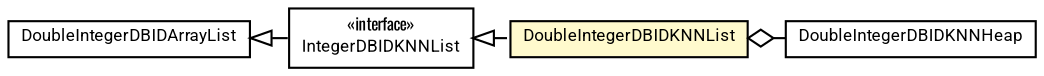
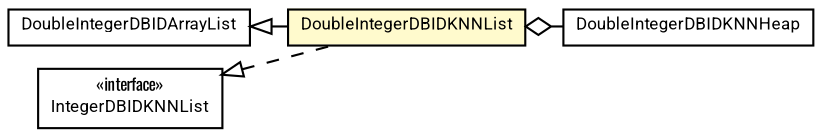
edge "IntegerDBIDKNNList" -> "DoubleIntegerDBIDArrayList": now "DoubleIntegerDBIDKNNList" -> "DoubleIntegerDBIDArrayList"
